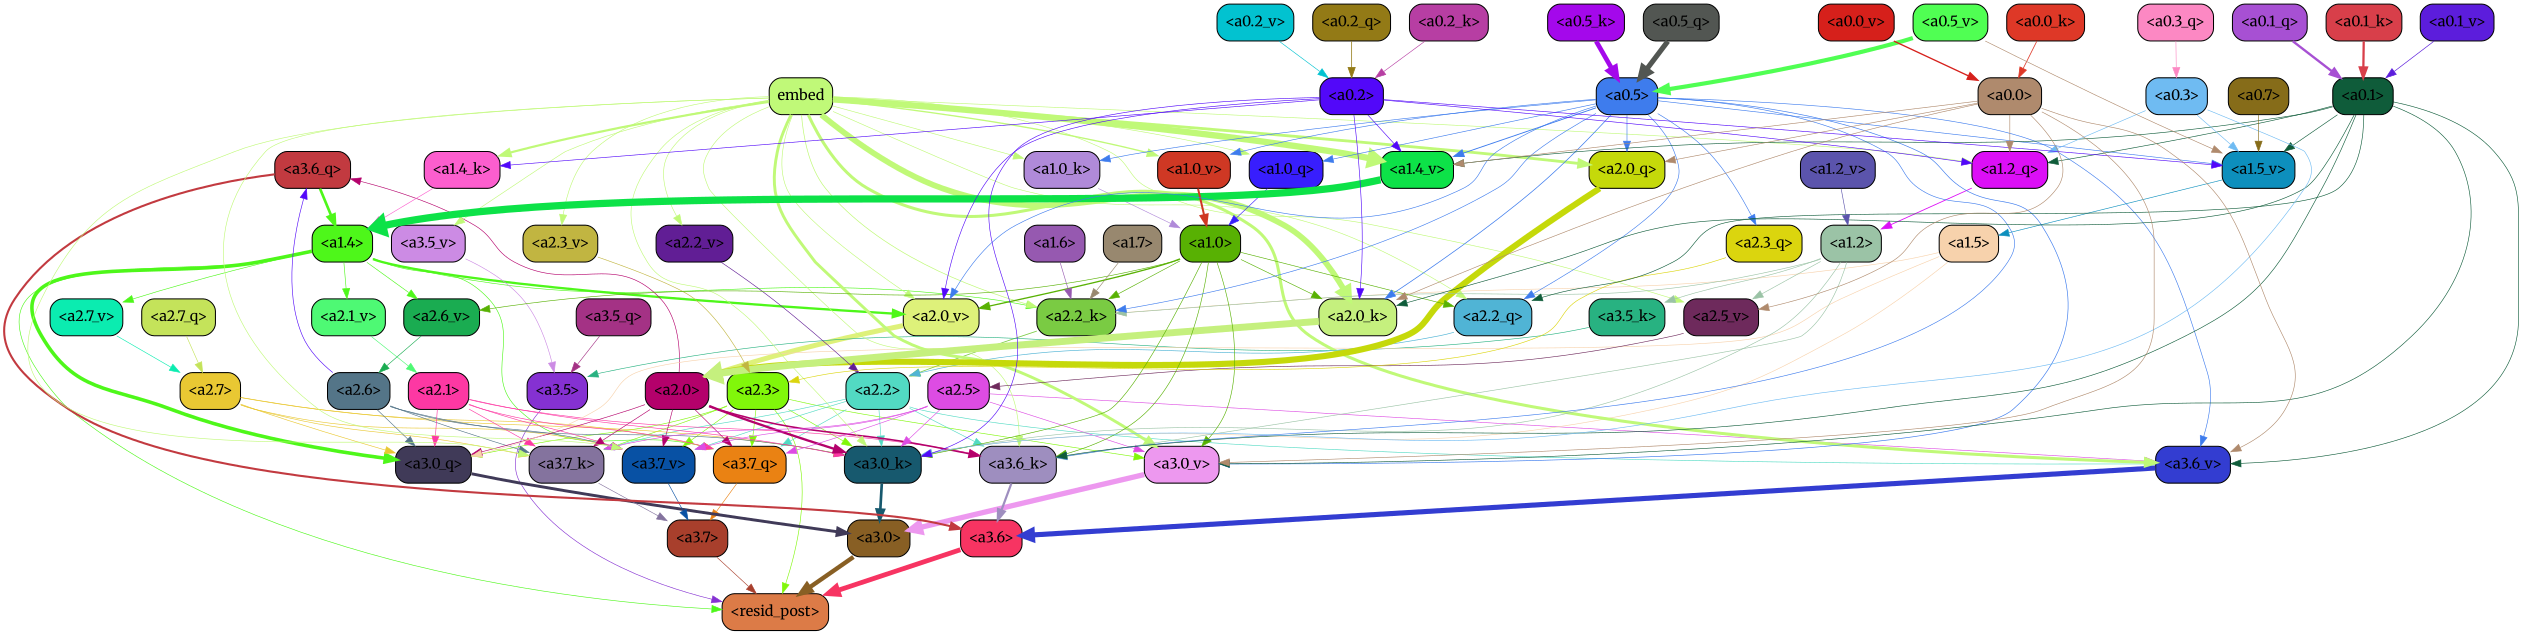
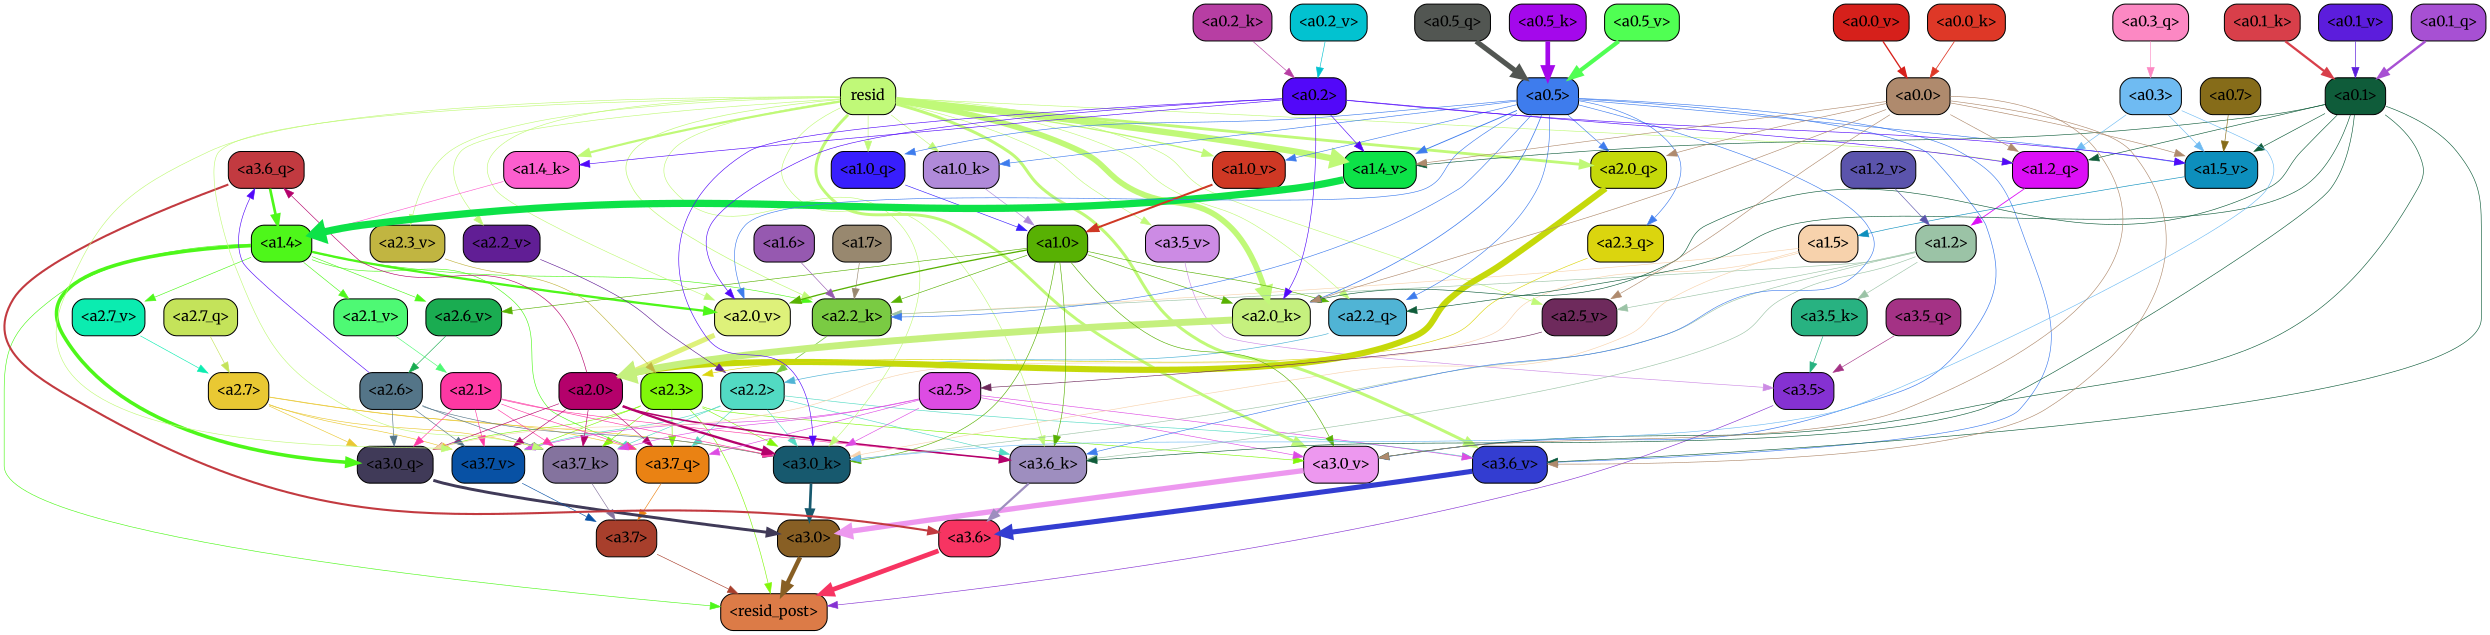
node "<a0.2_q>": removed
node "embed": label "embed" -> "resid"
edge "<a0.5_v>" -> "<a1.5_v>": now "<a0.0>" -> "<a1.5_v>"
